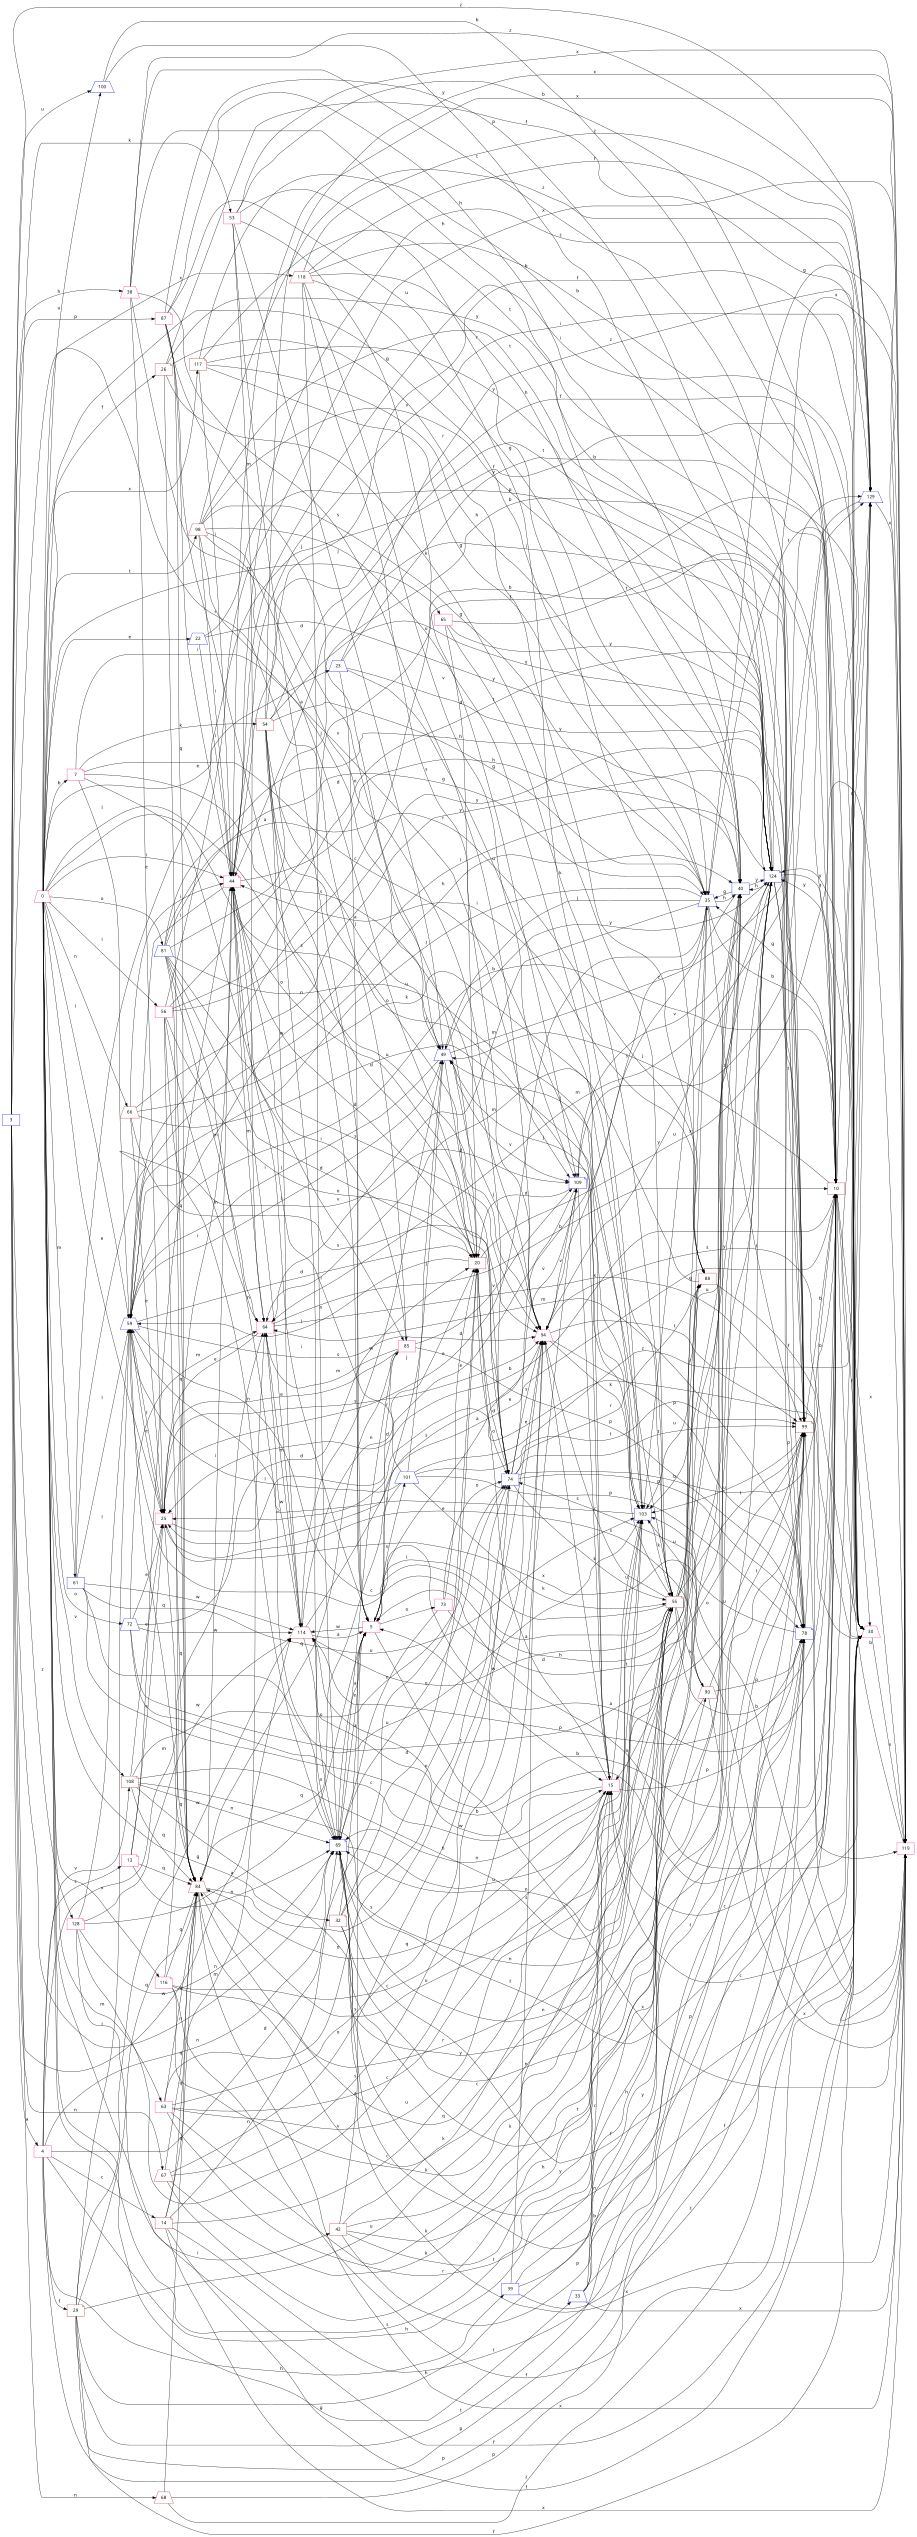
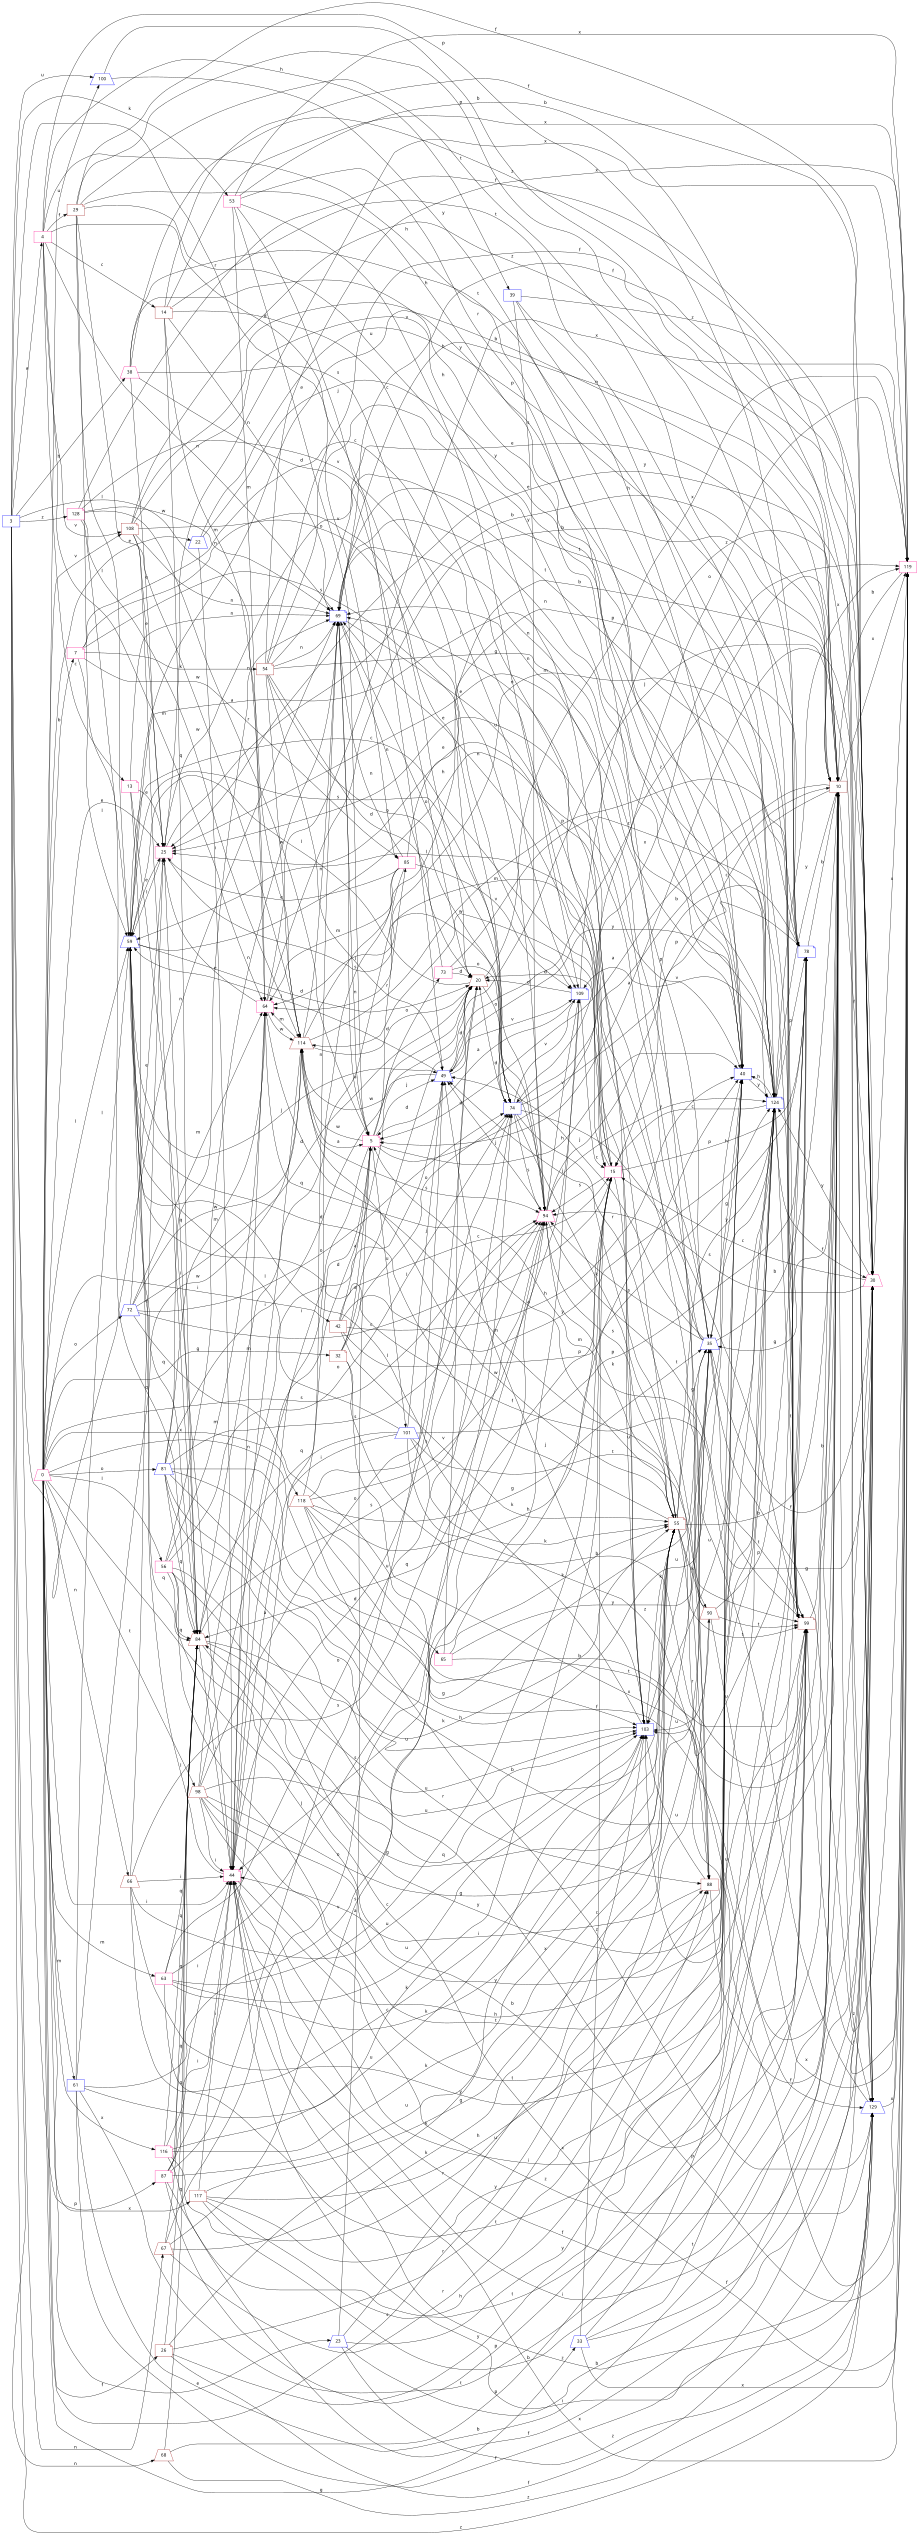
edge "0" -> "74": now "72" -> "74"
node "20": shape box -> trapezium
